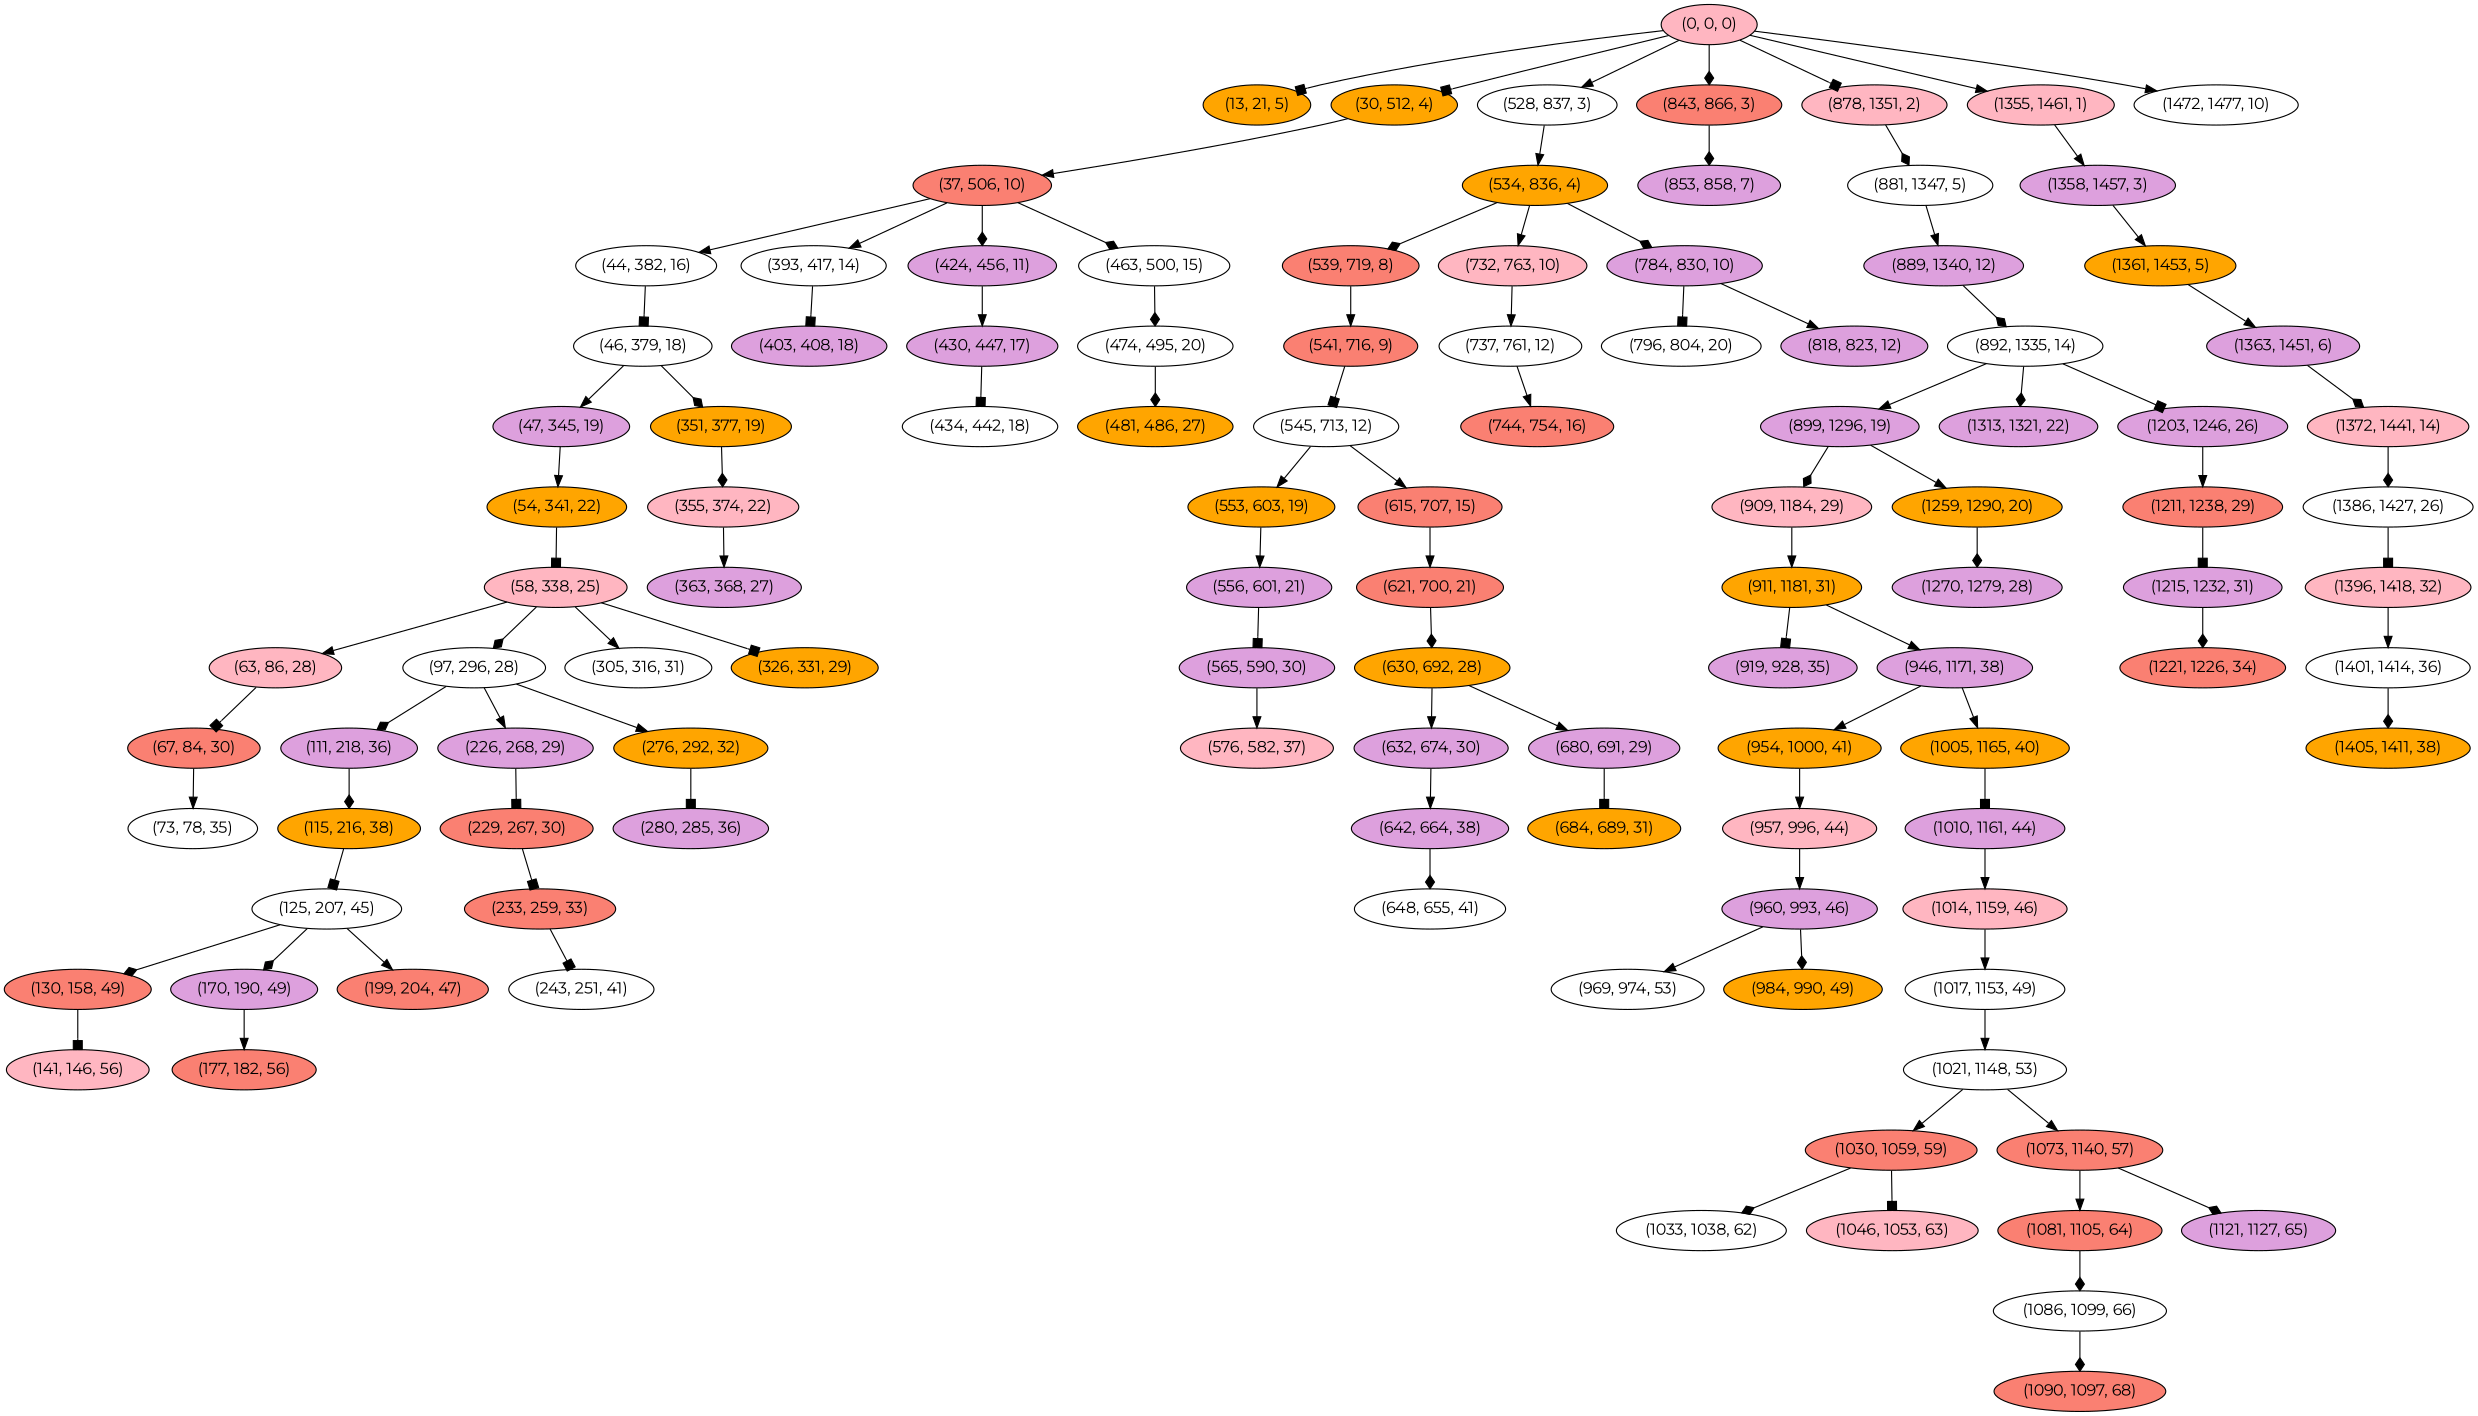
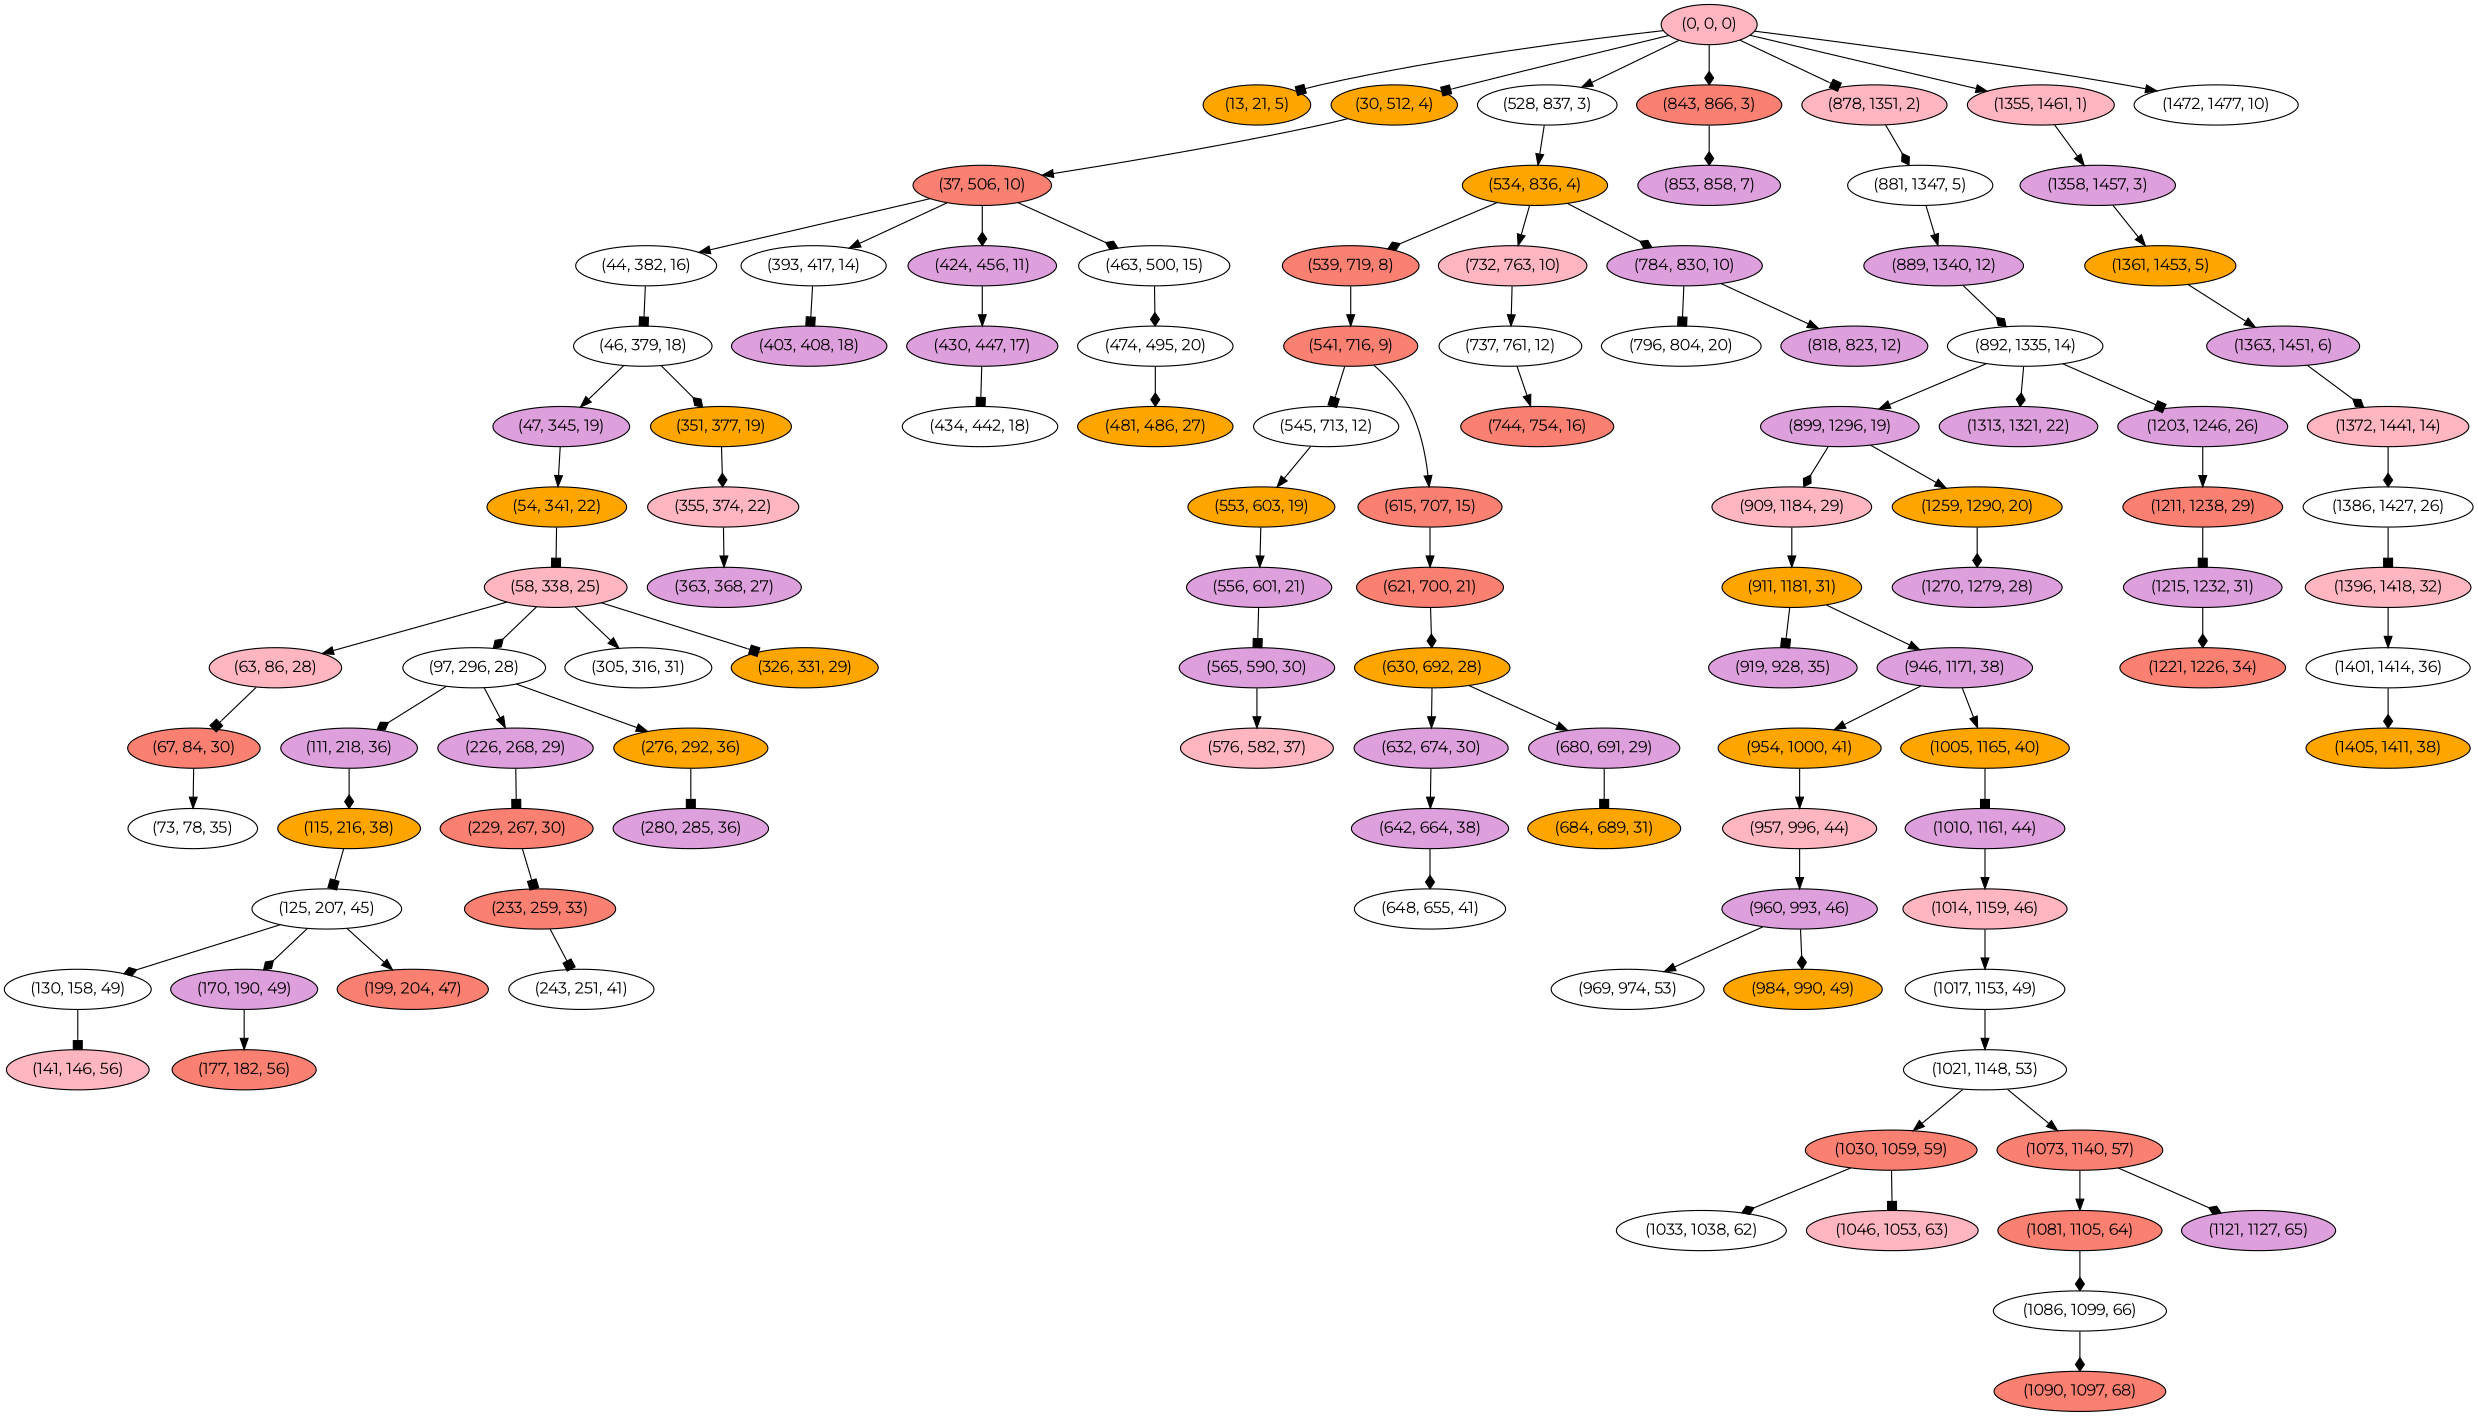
edge "(545, 713, 12)" -> "(615, 707, 15)": now "(541, 716, 9)" -> "(615, 707, 15)"
node "(276, 292, 32)": label "(276, 292, 32)" -> "(276, 292, 36)"
node "(130, 158, 49)": fillcolor salmon -> white
